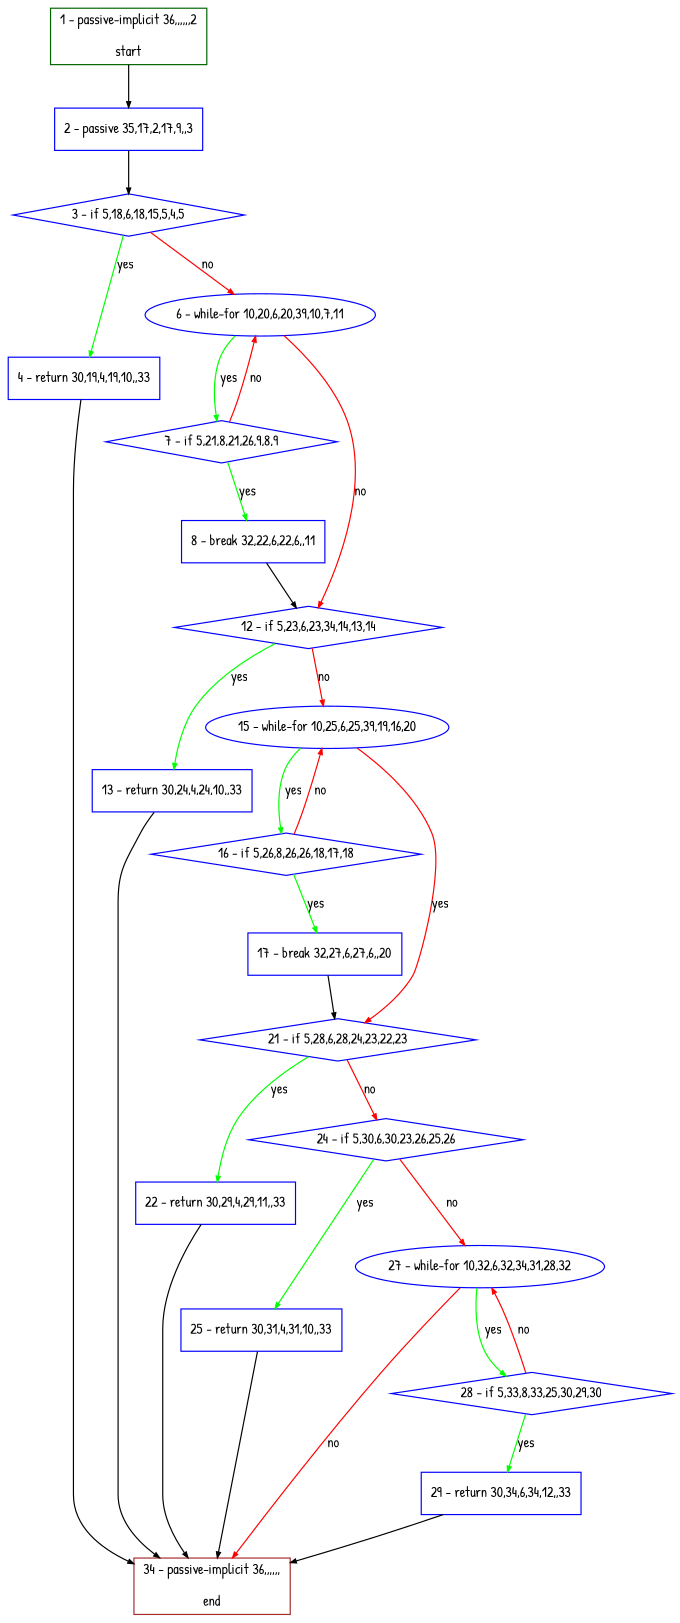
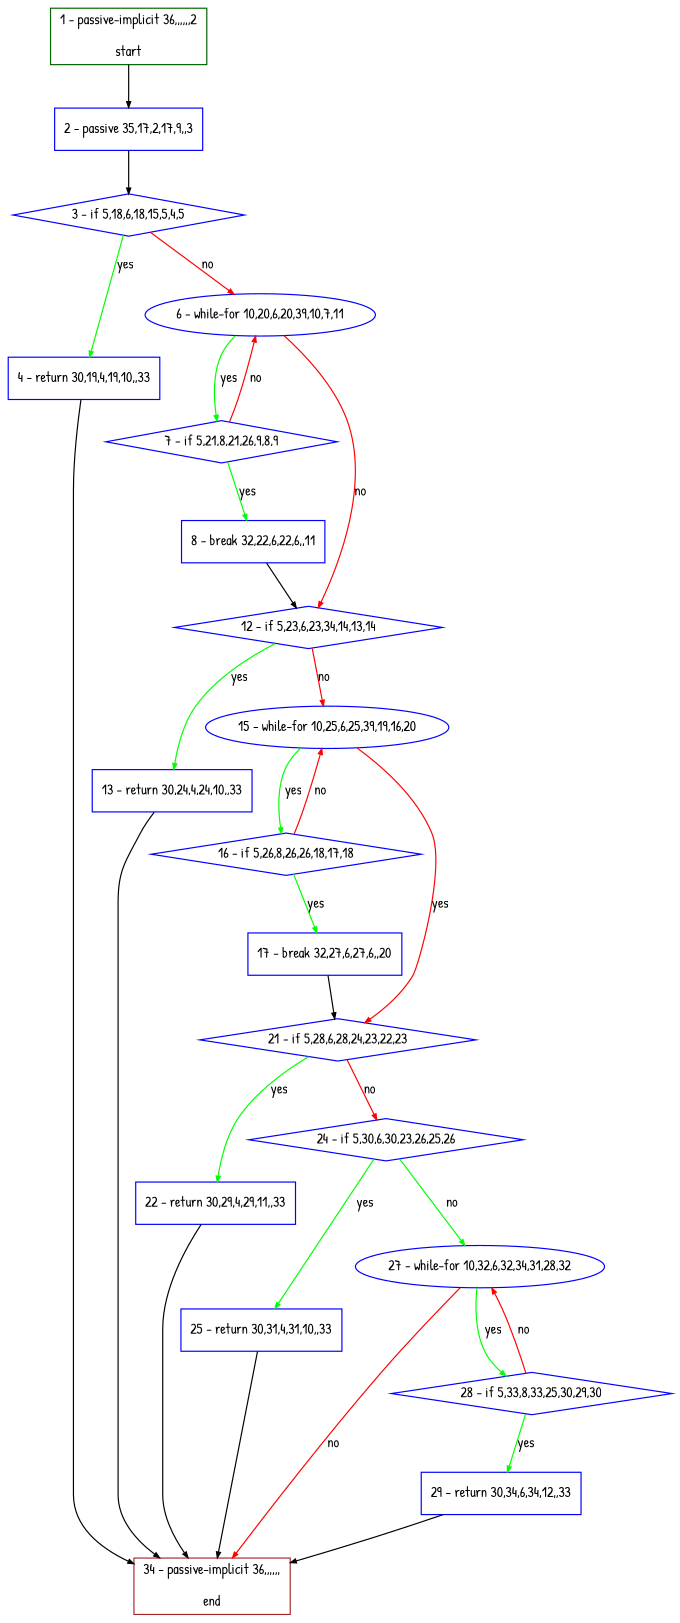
edge "24 - if 5,30,6,30,23,26,25,26" -> "27 - while-for 10,32,6,32,34,31,28,32": color #ff0000 -> #00ff00
